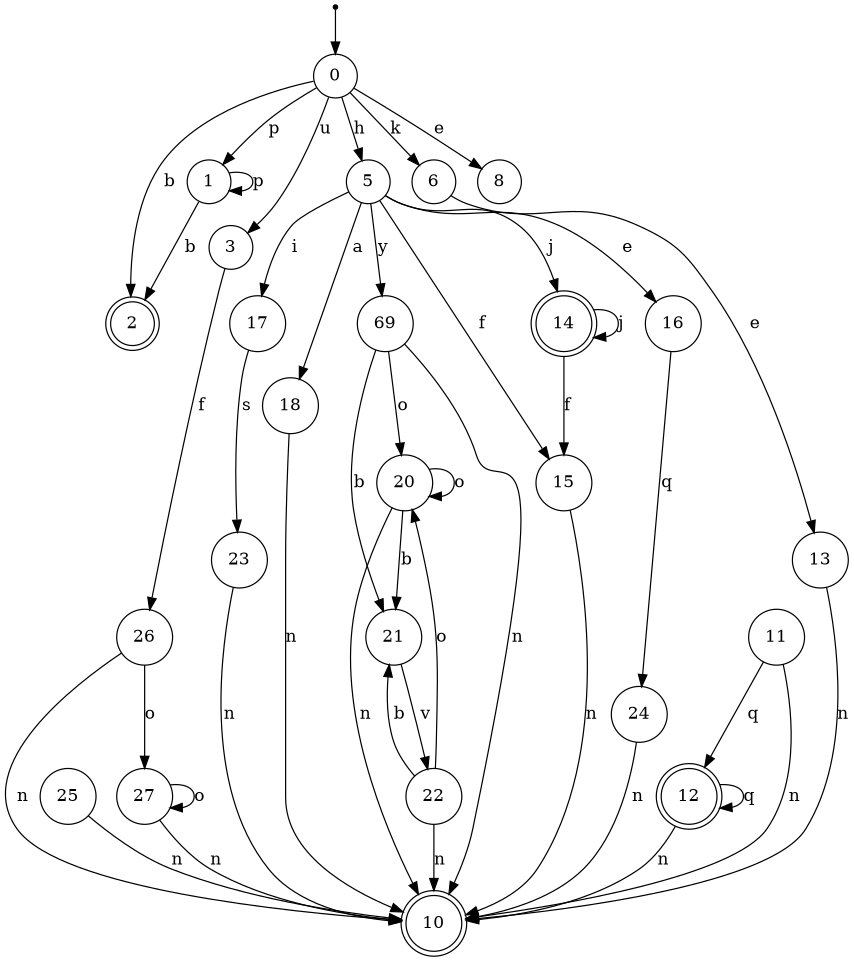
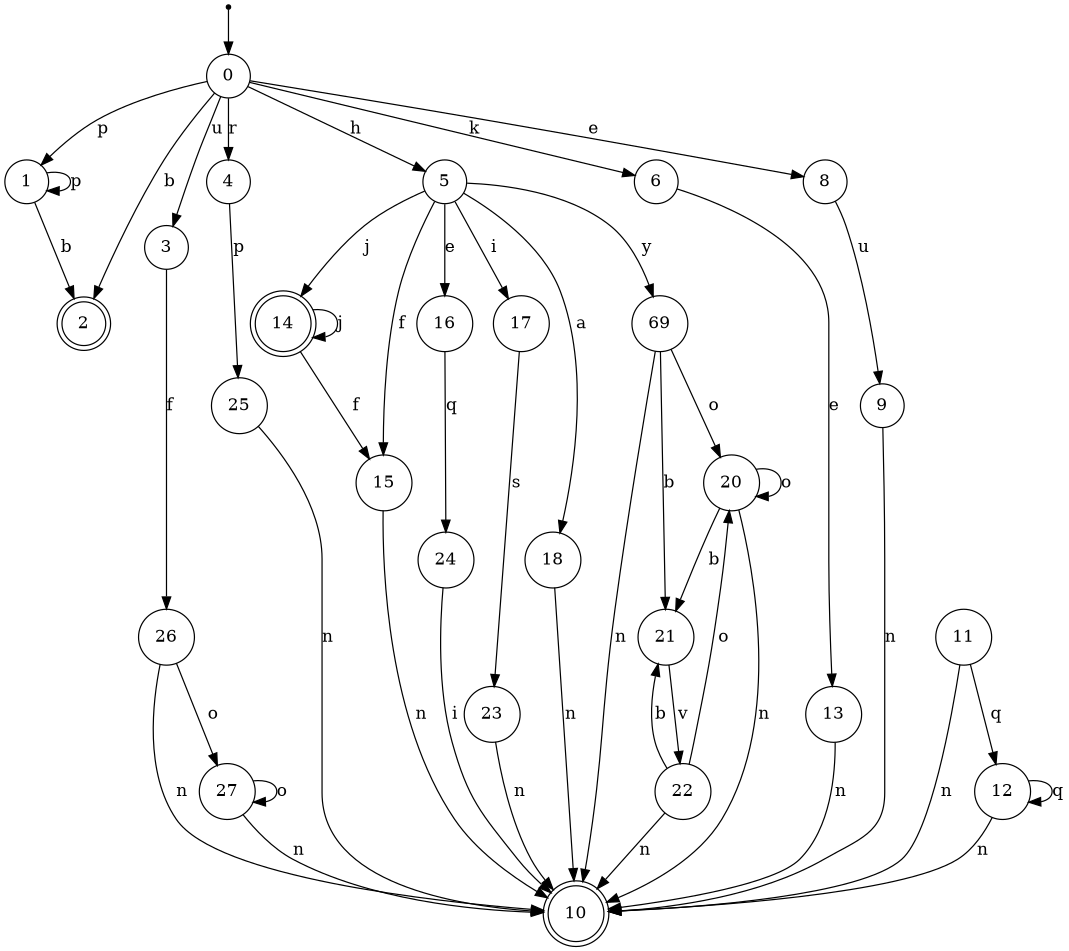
node "4": added
node "9": added
edge "24" -> "10": label "n" -> "i"
node "12": shape doublecircle -> circle
